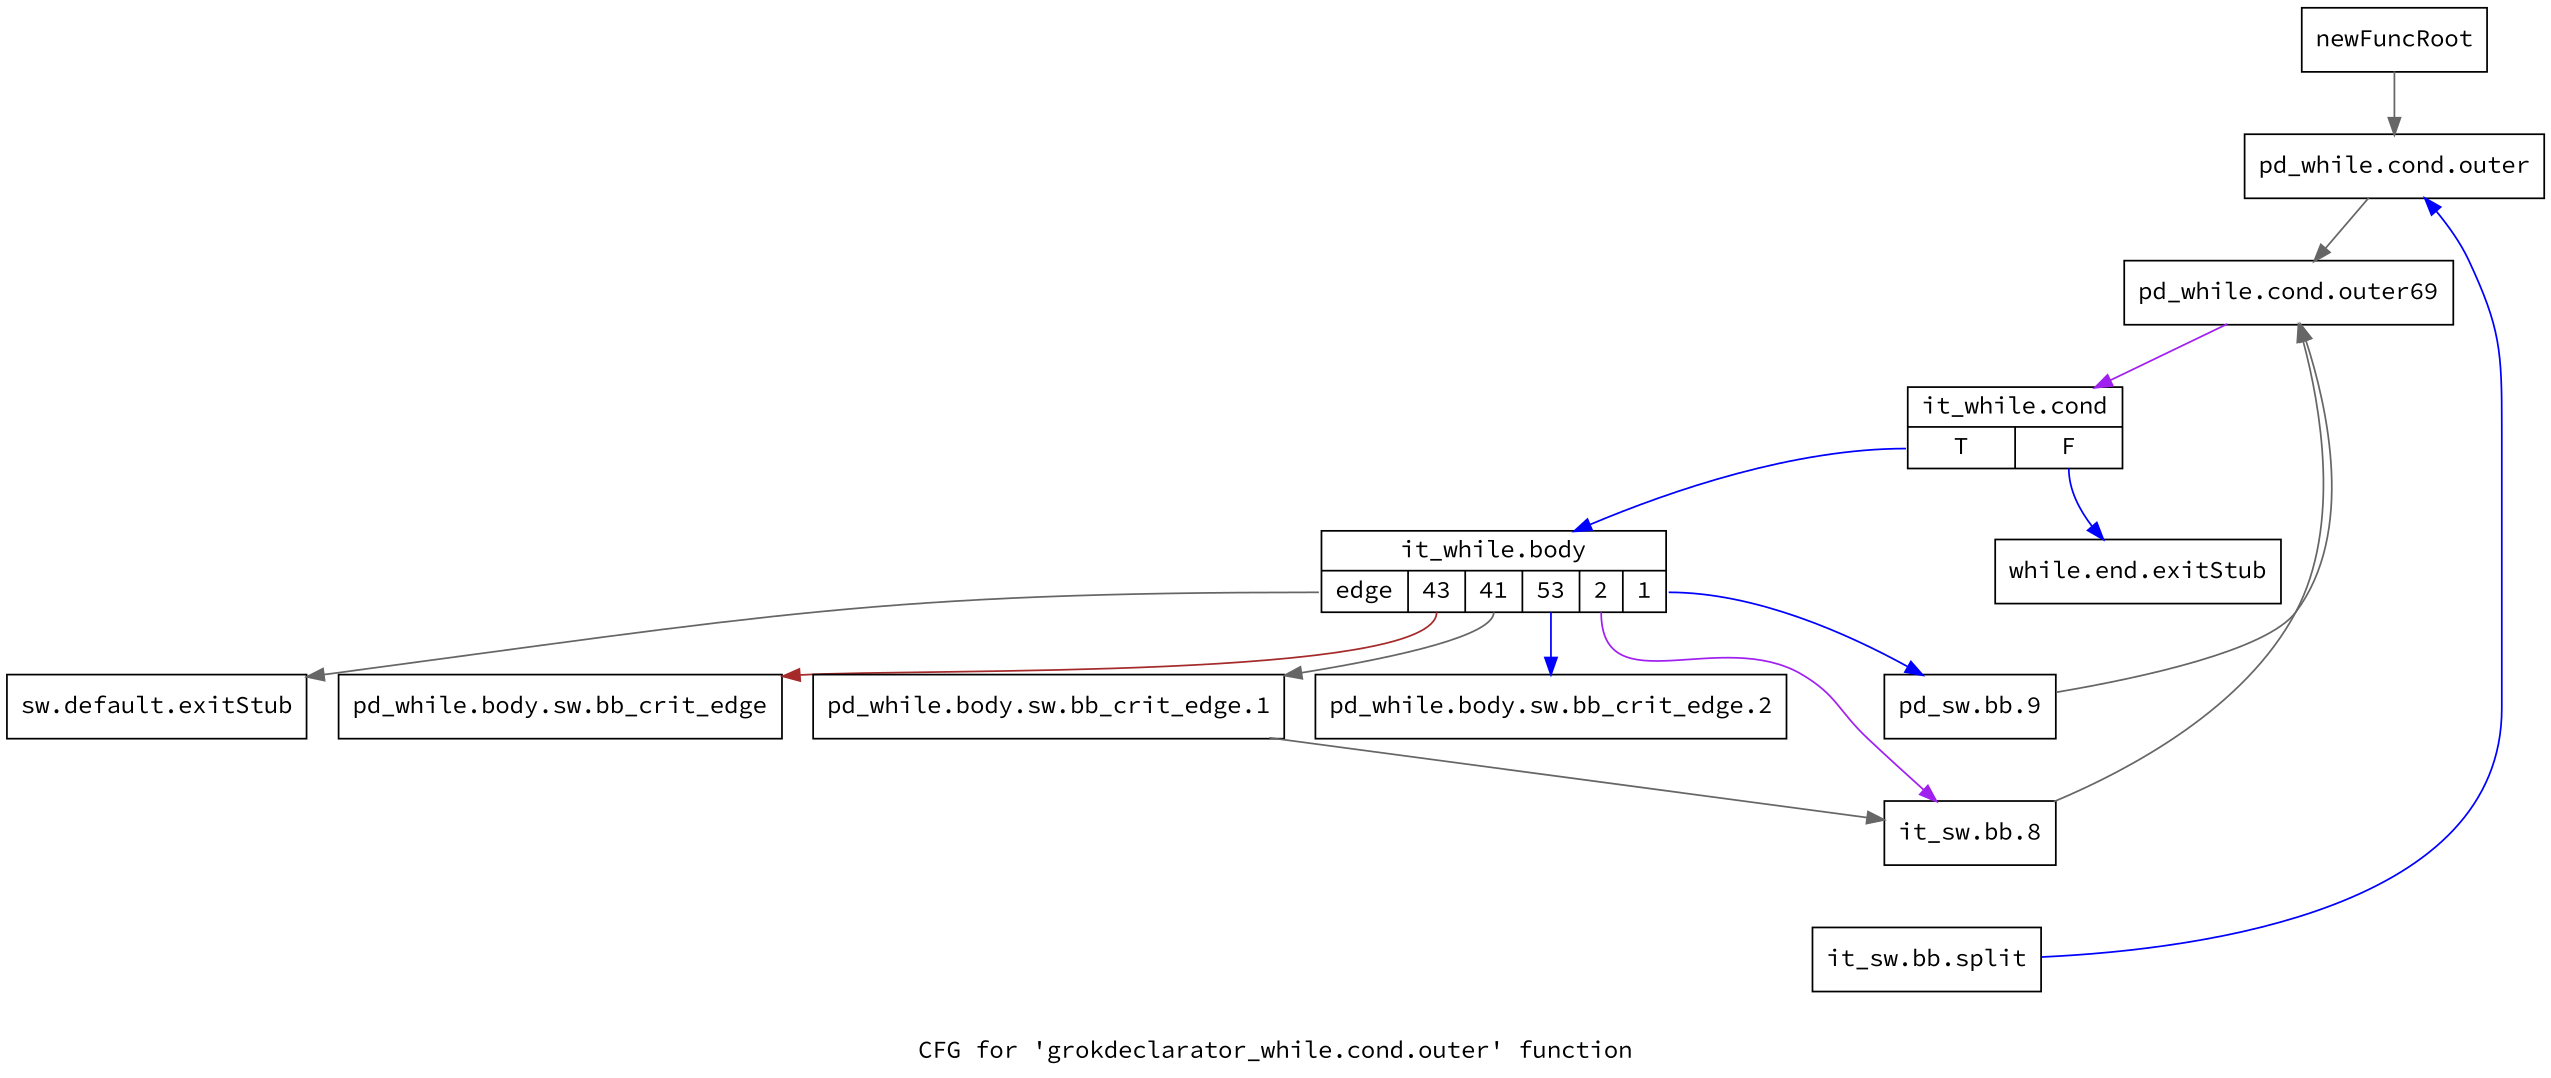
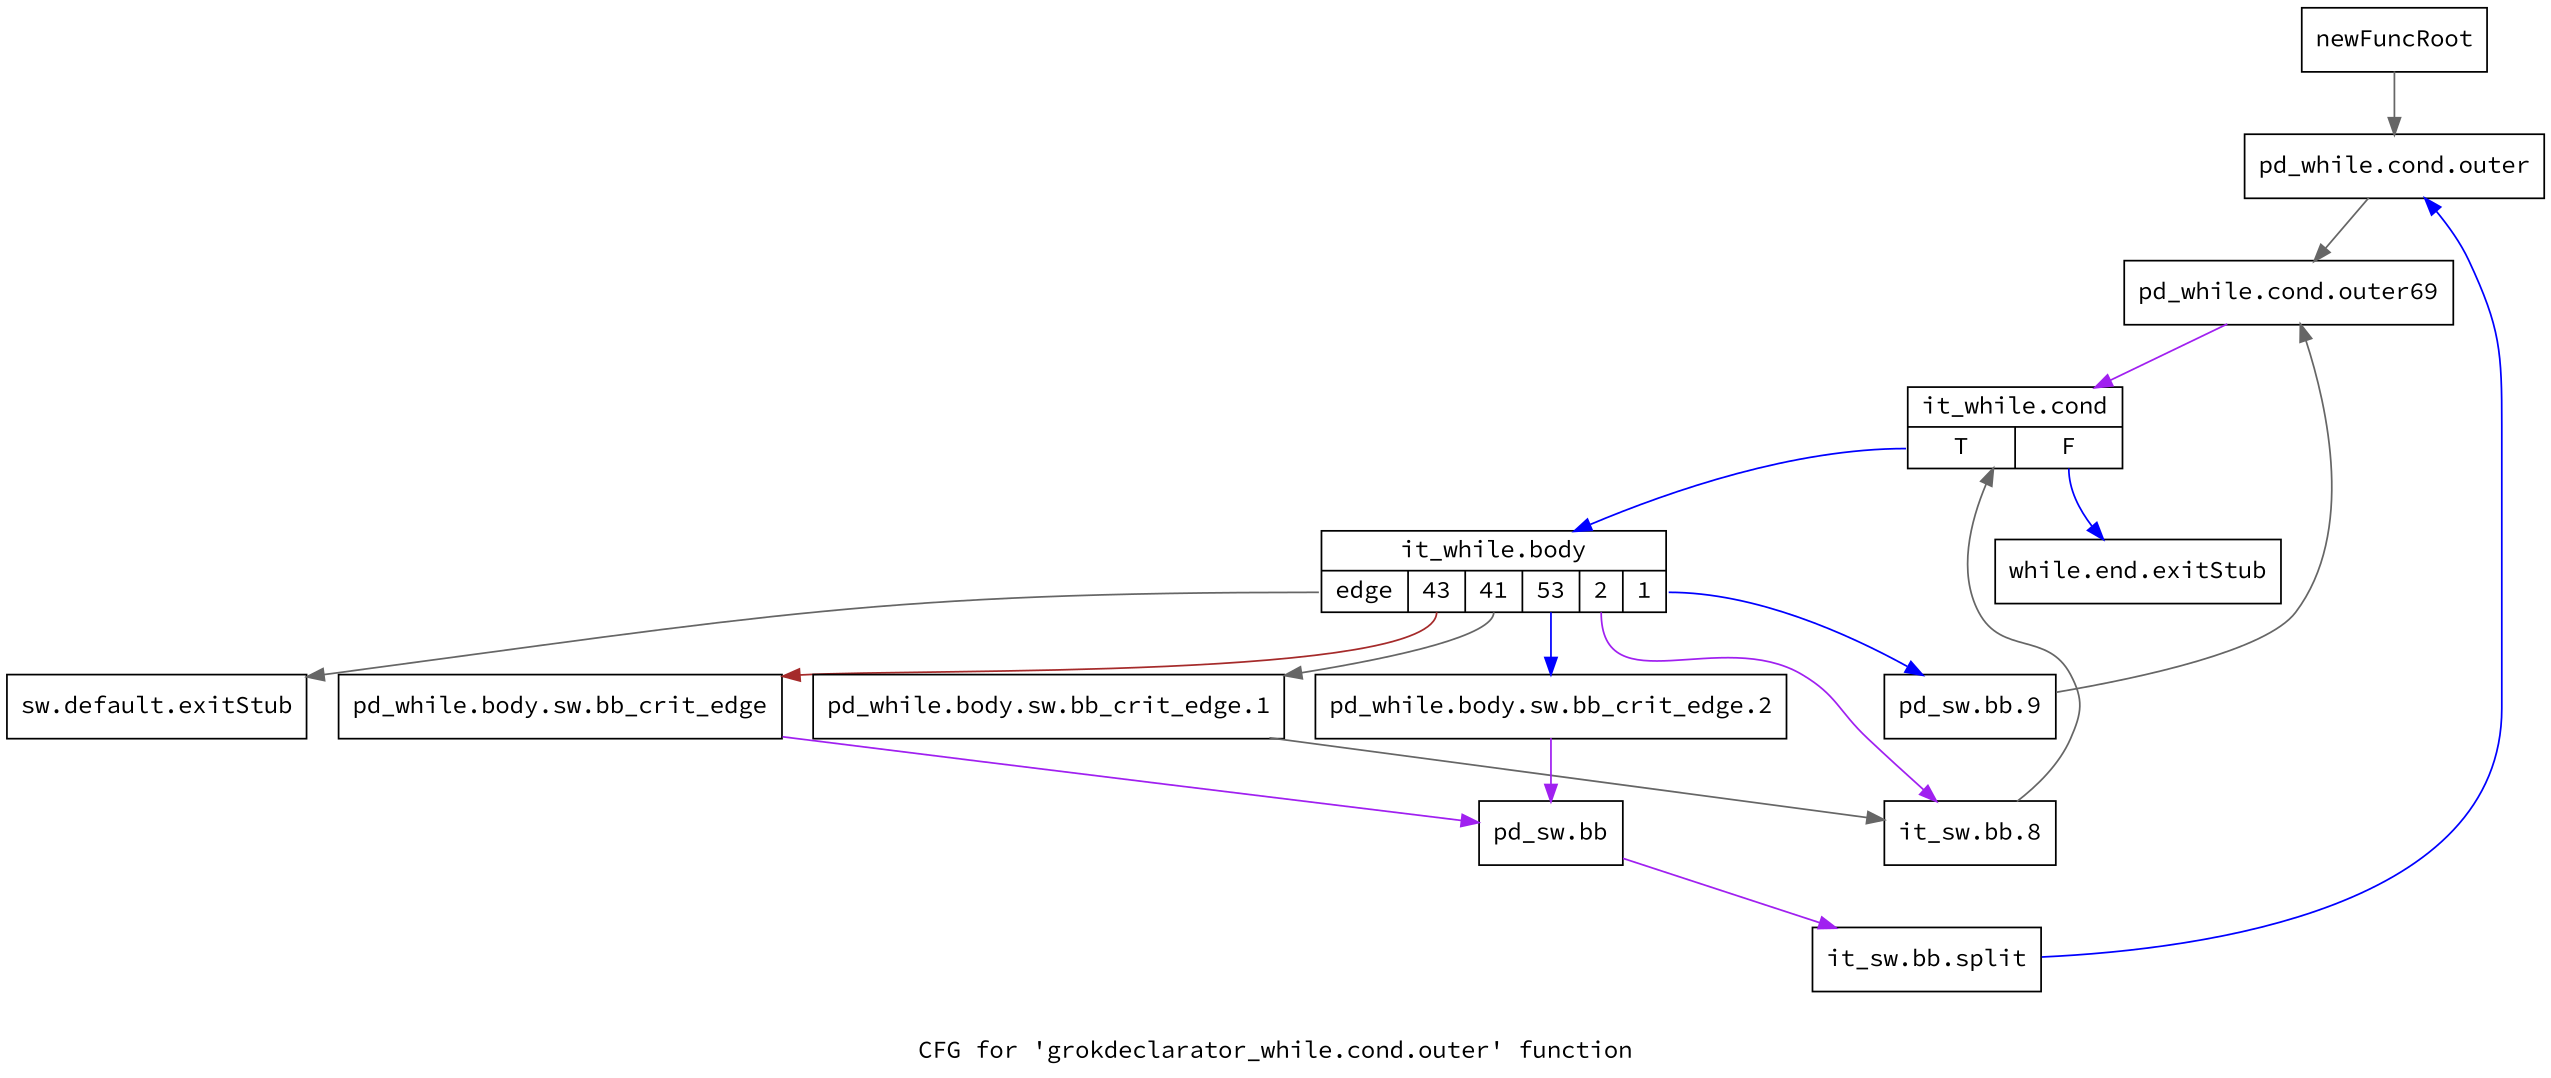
edge "it_sw.bb.8" -> "pd_while.cond.outer69": now "it_sw.bb.8" -> "it_while.cond"
node "pd_sw.bb": added
